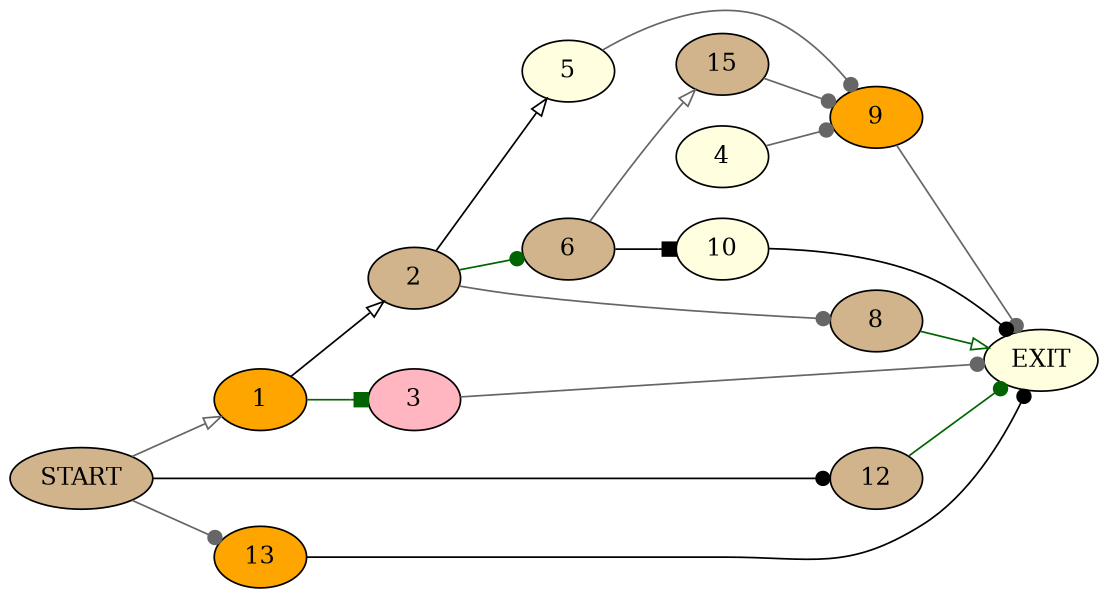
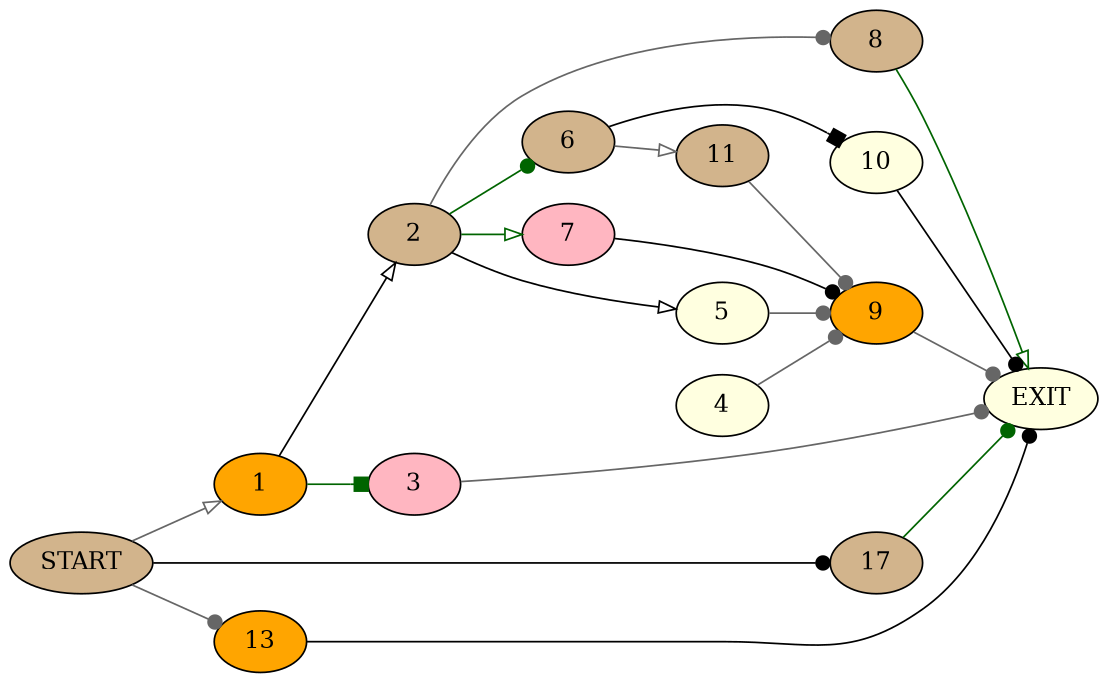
node "15": label "15" -> "11"
node "7": added
node "12": label "12" -> "17"
